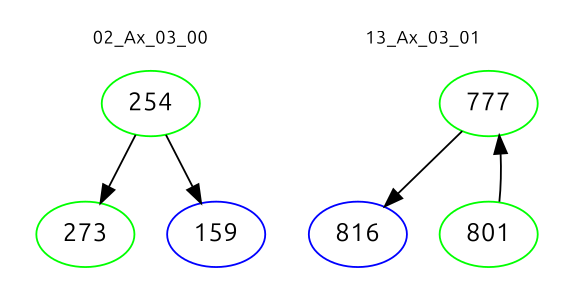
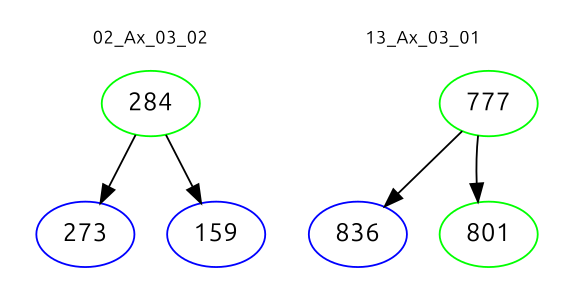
cluster "02_Ax_03_00": label "02_Ax_03_00" -> "02_Ax_03_02"
node "254": label "254" -> "284"
edge "801" -> "777": reversed
node "273": color green -> blue
node "816": label "816" -> "836"
